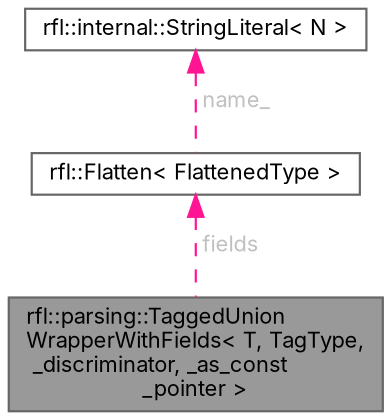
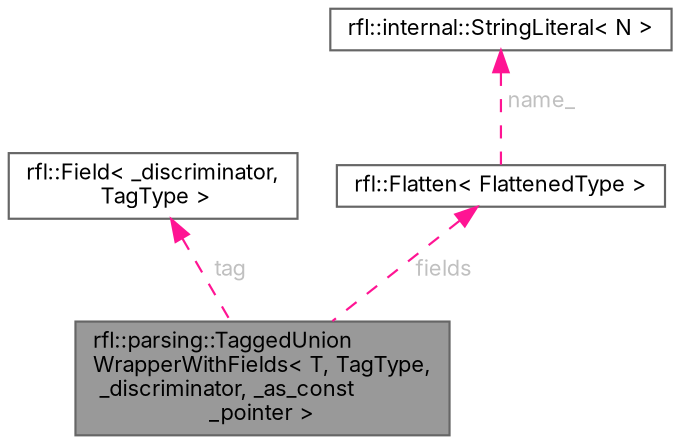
node "rfl::Field< _discriminator, TagType >": added
